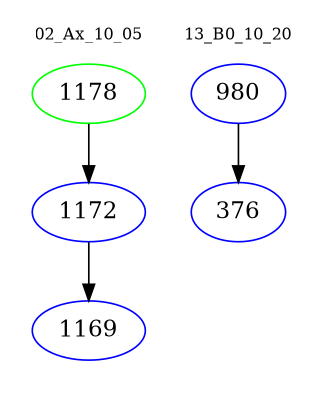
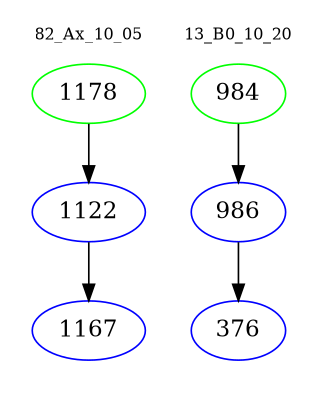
cluster "02_Ax_10_05": label "02_Ax_10_05" -> "82_Ax_10_05"
node "984": added
node "980": label "980" -> "986"
node "1172": label "1172" -> "1122"
node "1169": label "1169" -> "1167"
